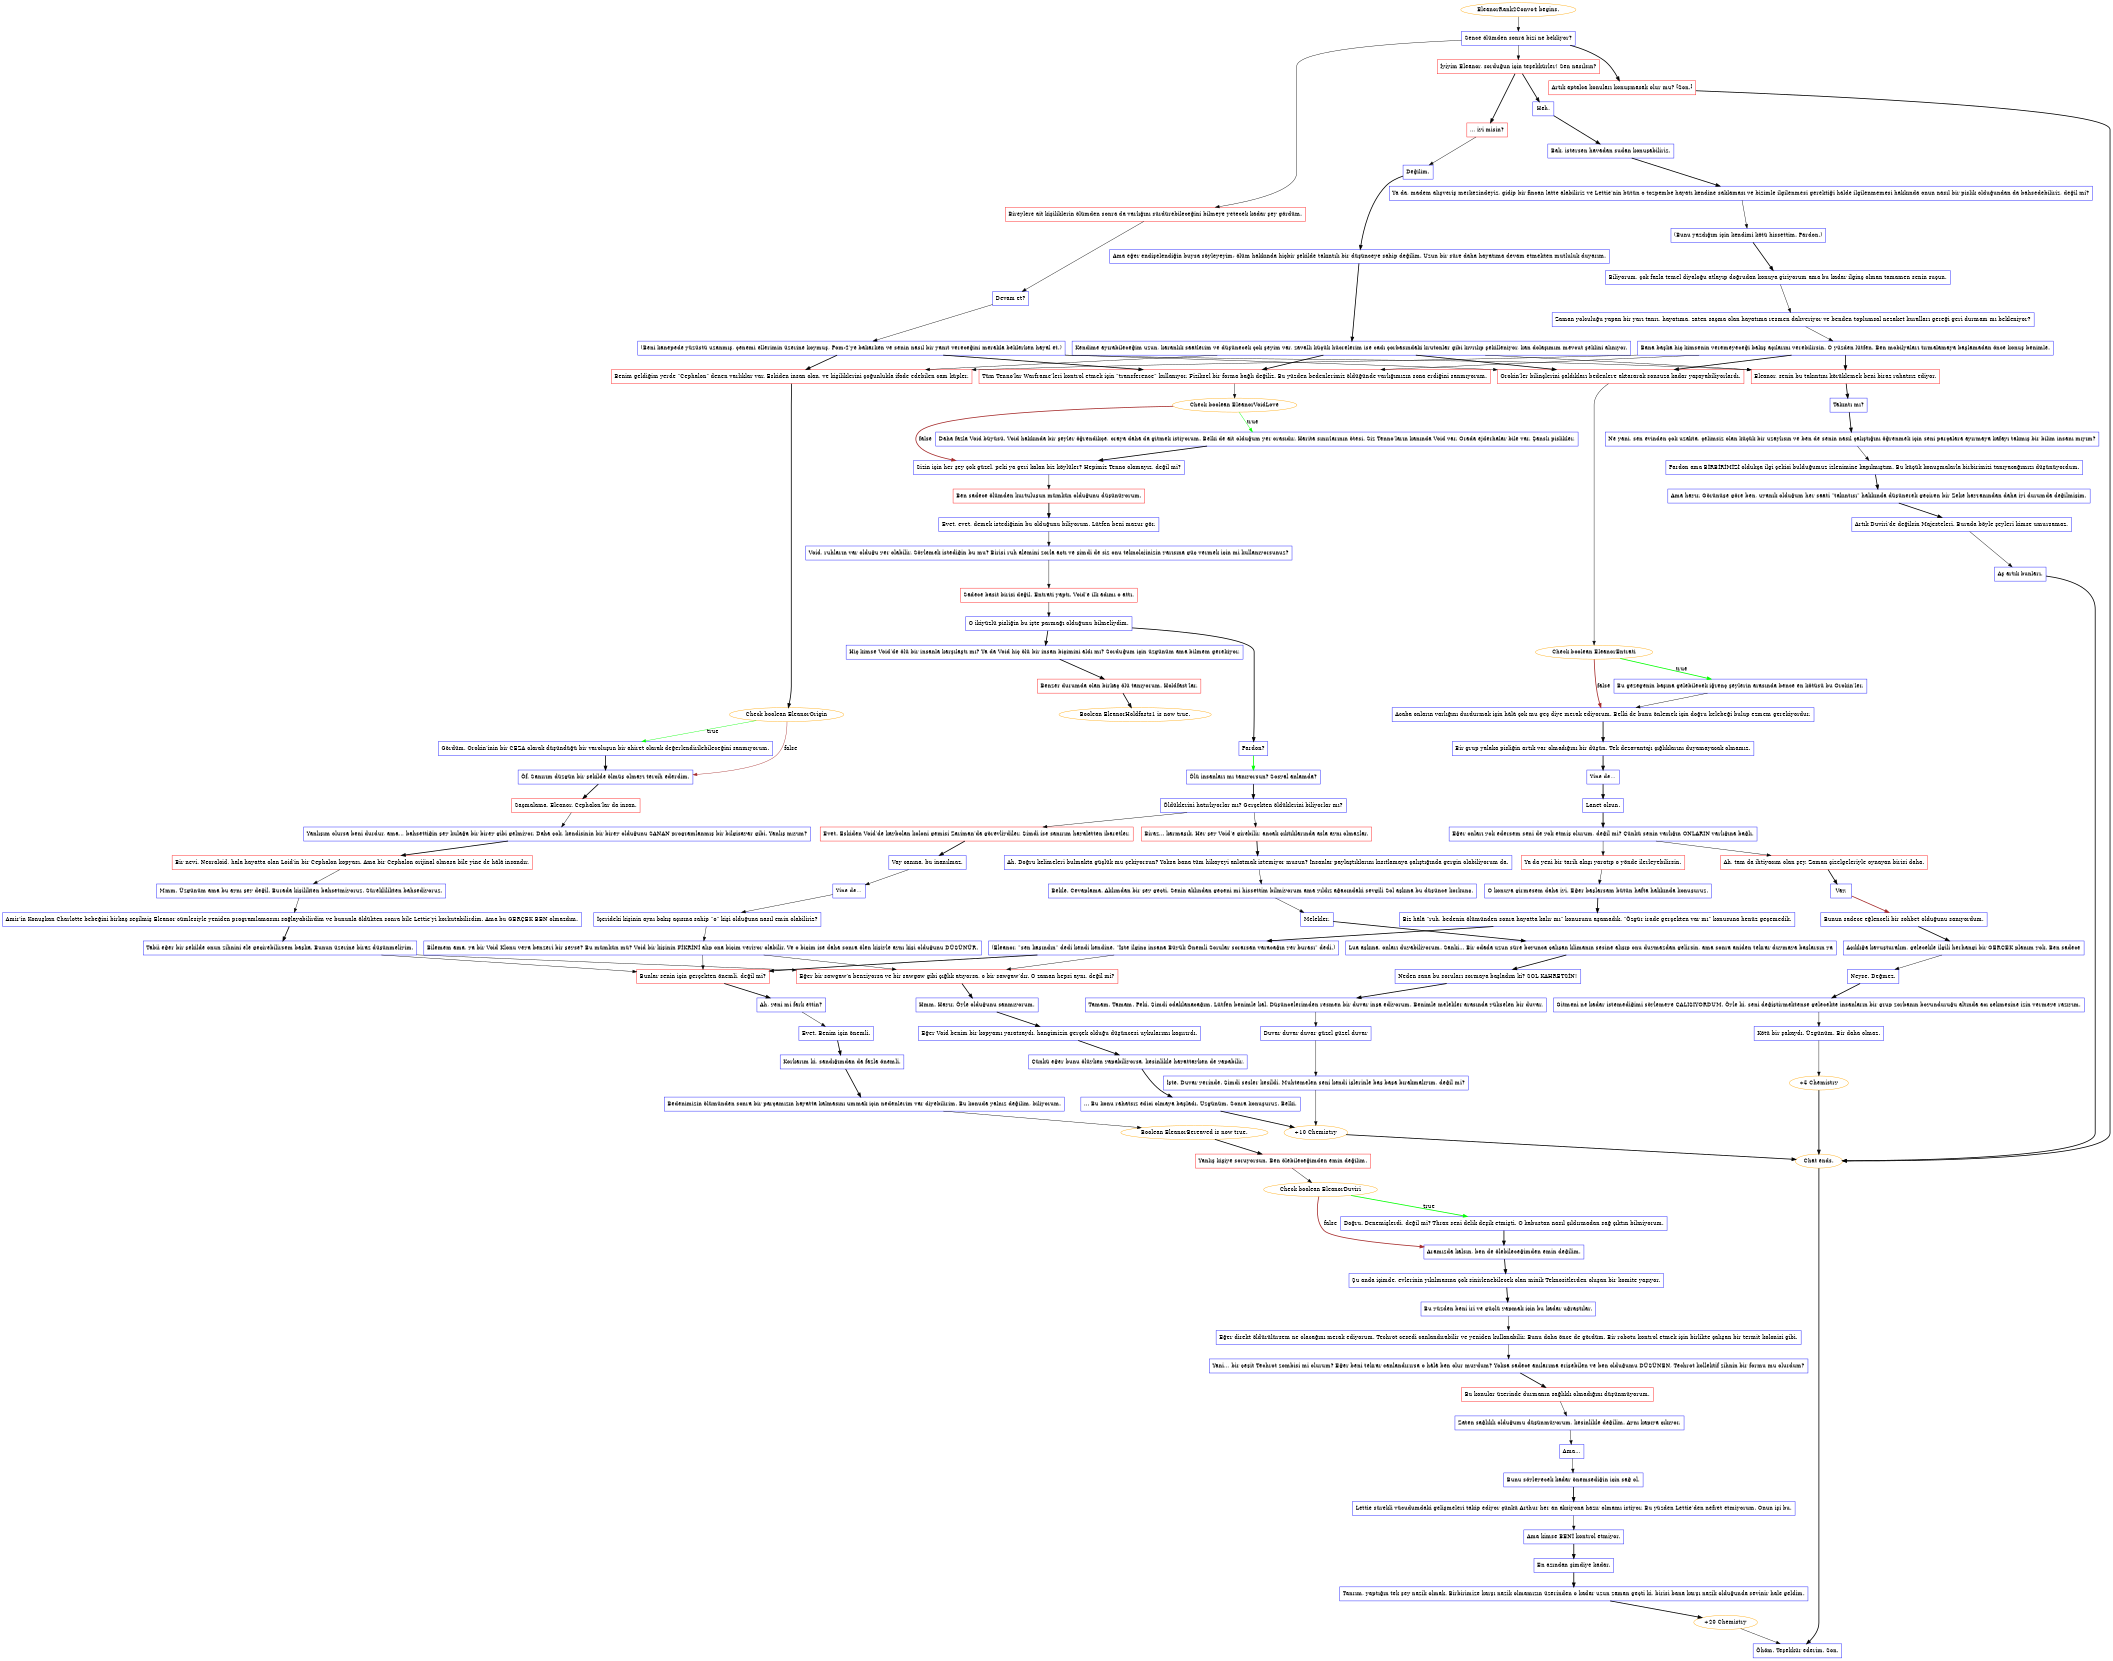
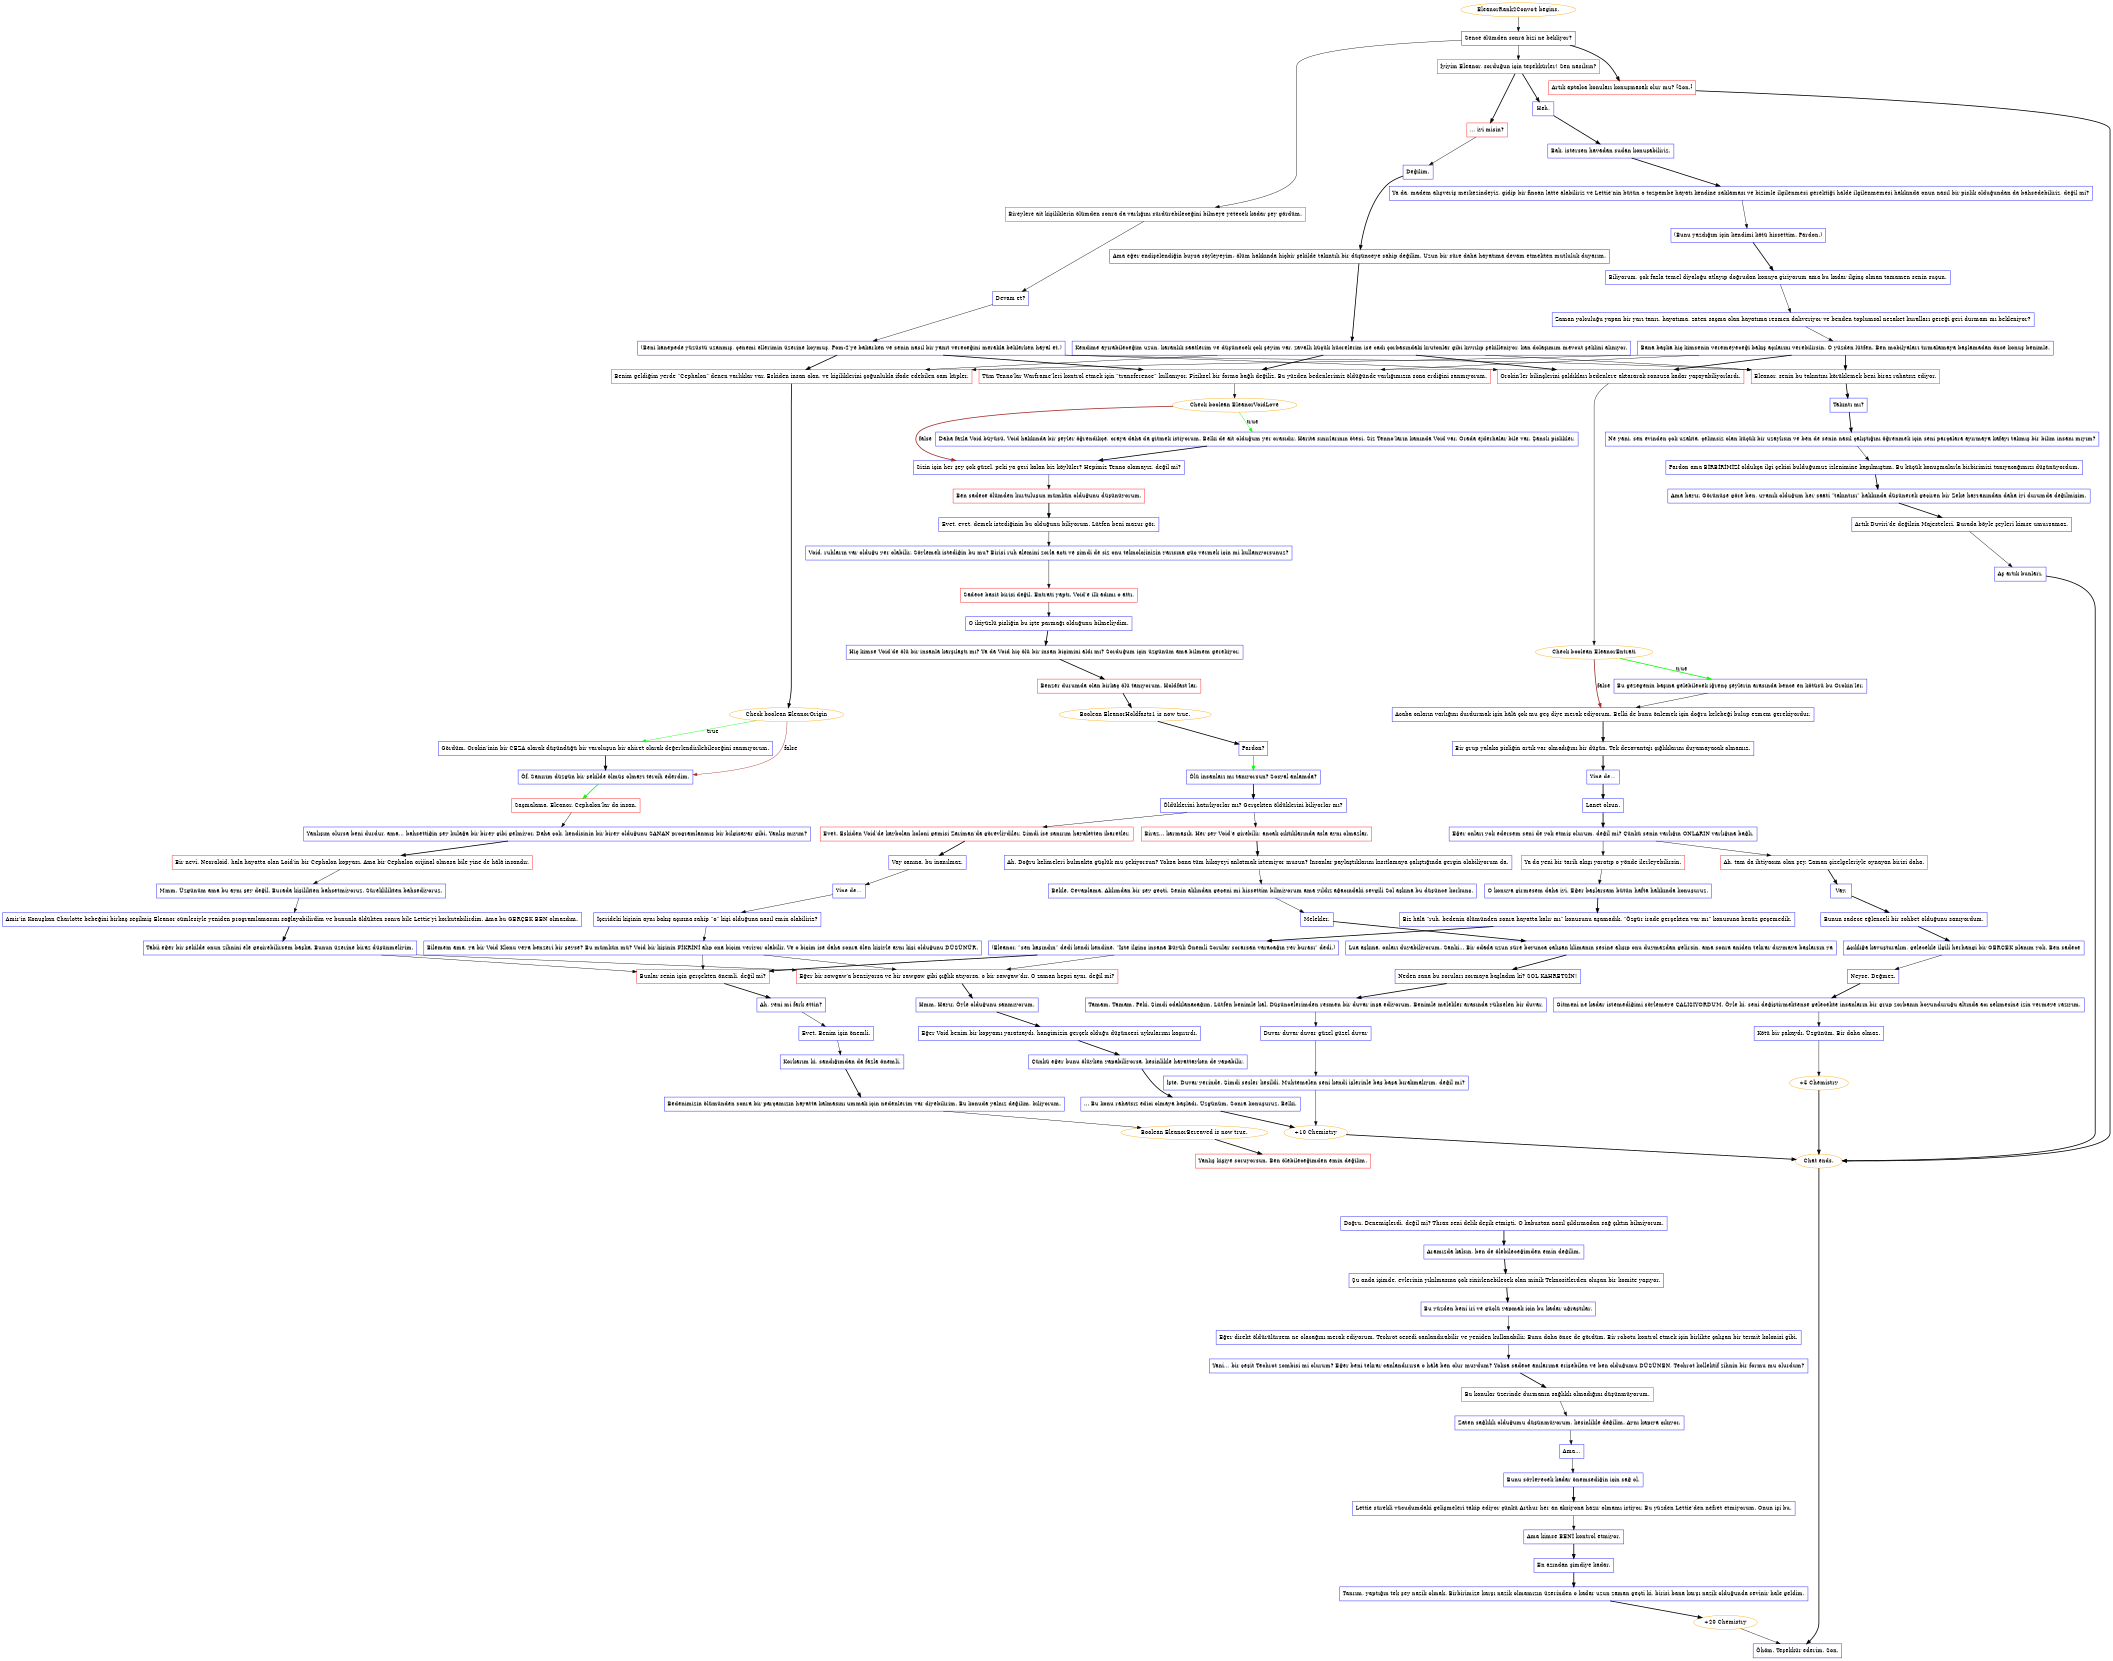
edge "O ikiyüzlü pisliğin bu işte parmağı olduğunu bilmeliydim." -> "Pardon?": now "Boolean EleanorHoldfasts1 is now true." -> "Pardon?"
edge "Öf. Sanırım düzgün bir şekilde ölmüş olmayı tercih ederdim." -> "Saçmalama, Eleanor. Cephalon'lar da insan.": color black -> green
edge "Vay." -> "Bunun sadece eğlenceli bir sohbet olduğunu sanıyordum.": color brown -> black
edge "Evet. Benim için önemli." -> "Korkarım ki, sandığımdan da fazla önemli.": style bold -> solid
node "Check boolean EleanorDuviri": removed
